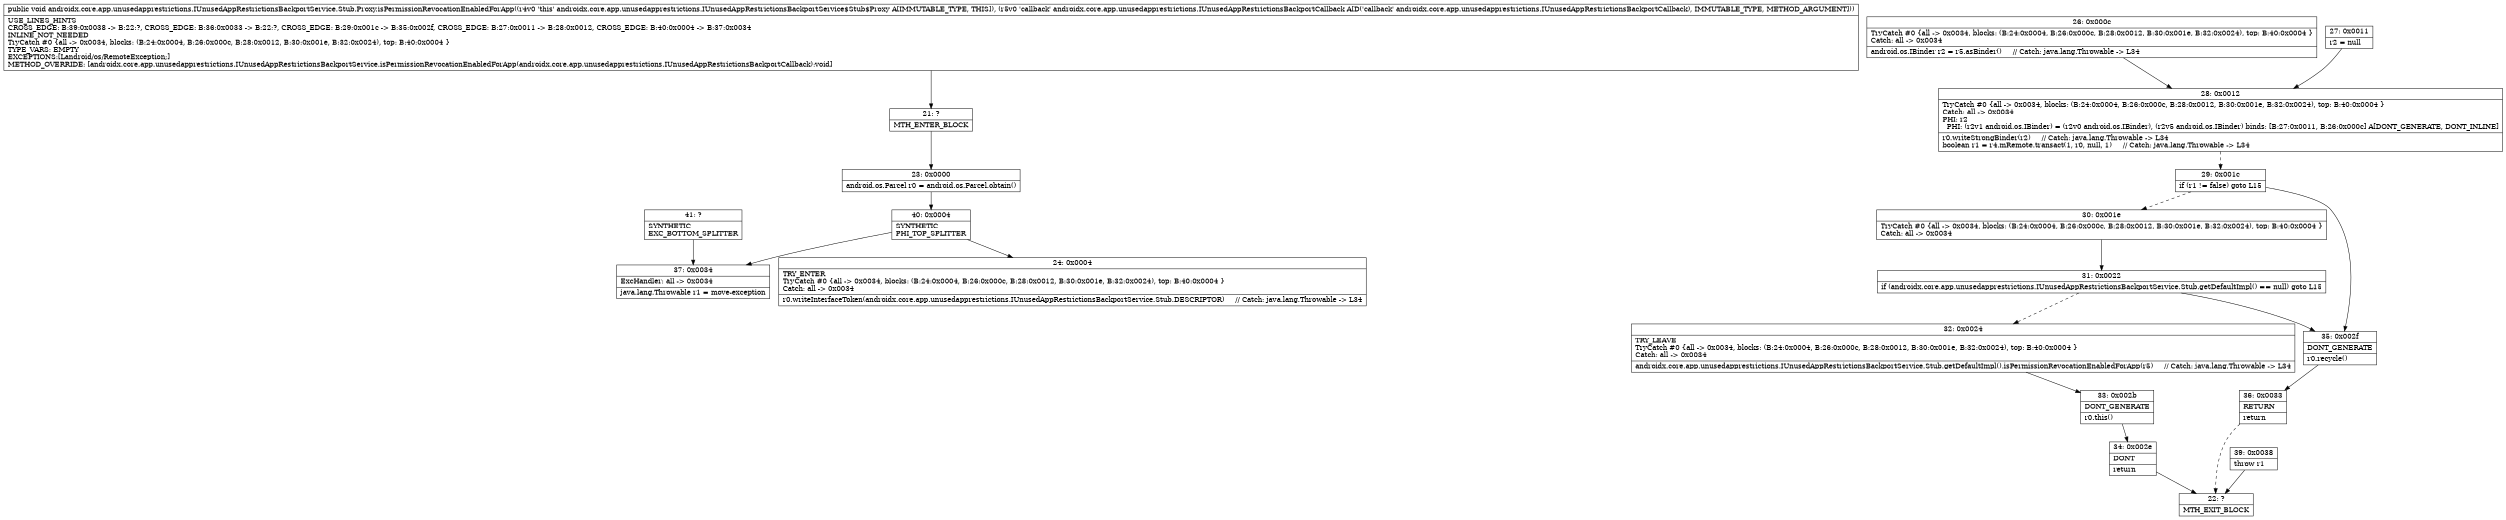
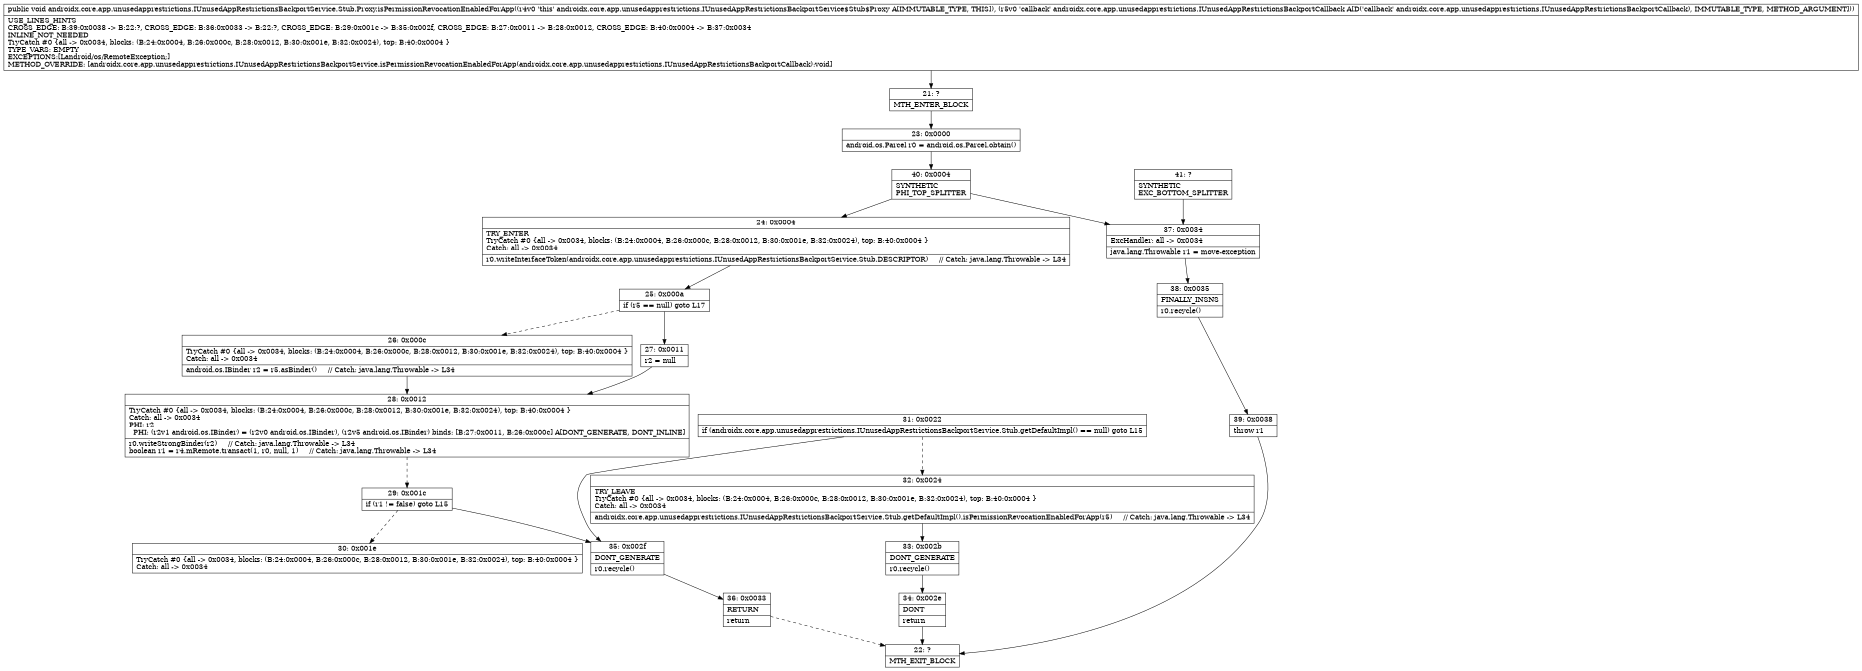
edge "30: 0x001e" -> "31: 0x0022": removed
node "25: 0x000a": added
node "38: 0x0035": added
node "33: 0x002b": text "r0.this()" -> "r0.recycle()"
